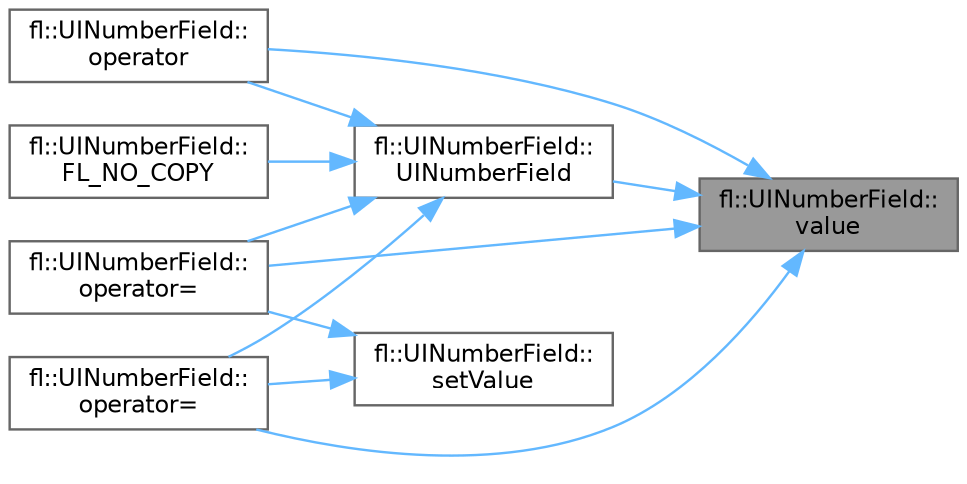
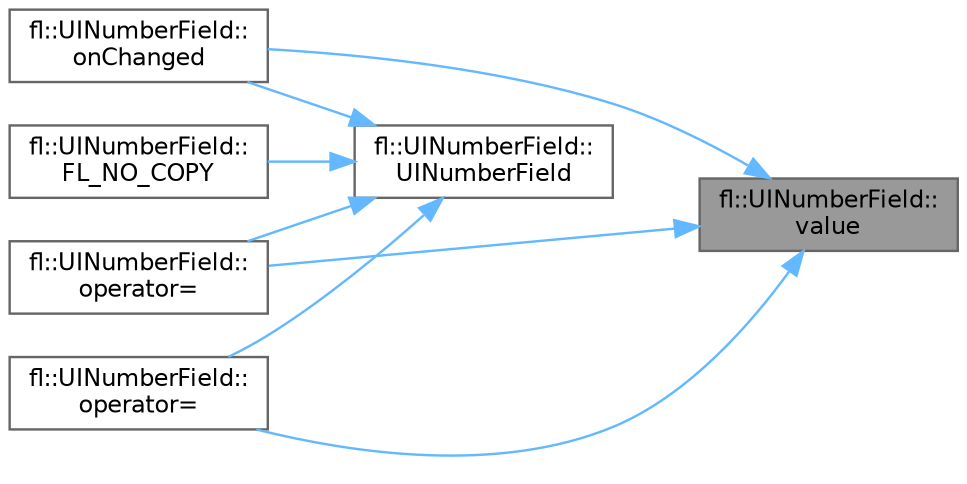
node "fl::UINumberField:: operator": label "fl::UINumberField:: operator" -> "fl::UINumberField:: onChanged"
edge "fl::UINumberField:: UINumberField" -> "fl::UINumberField:: value": removed
node "fl::UINumberField:: setValue": removed
